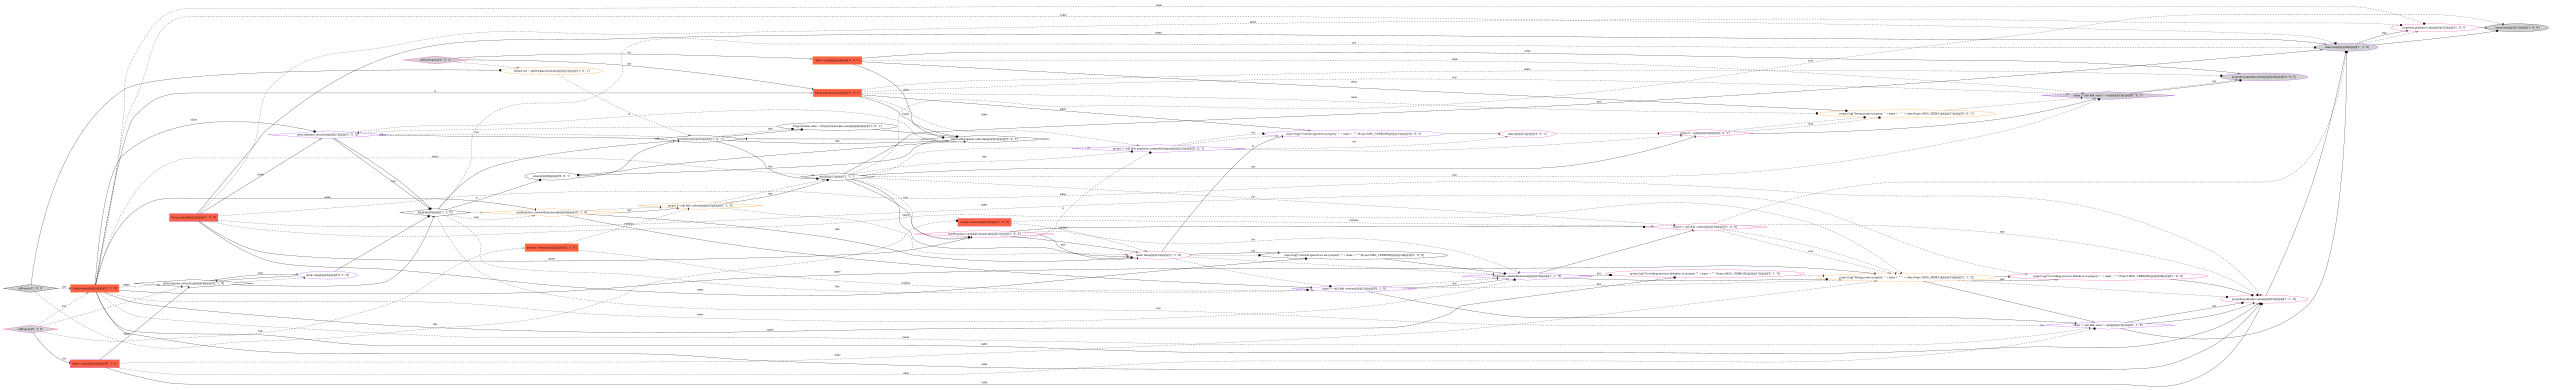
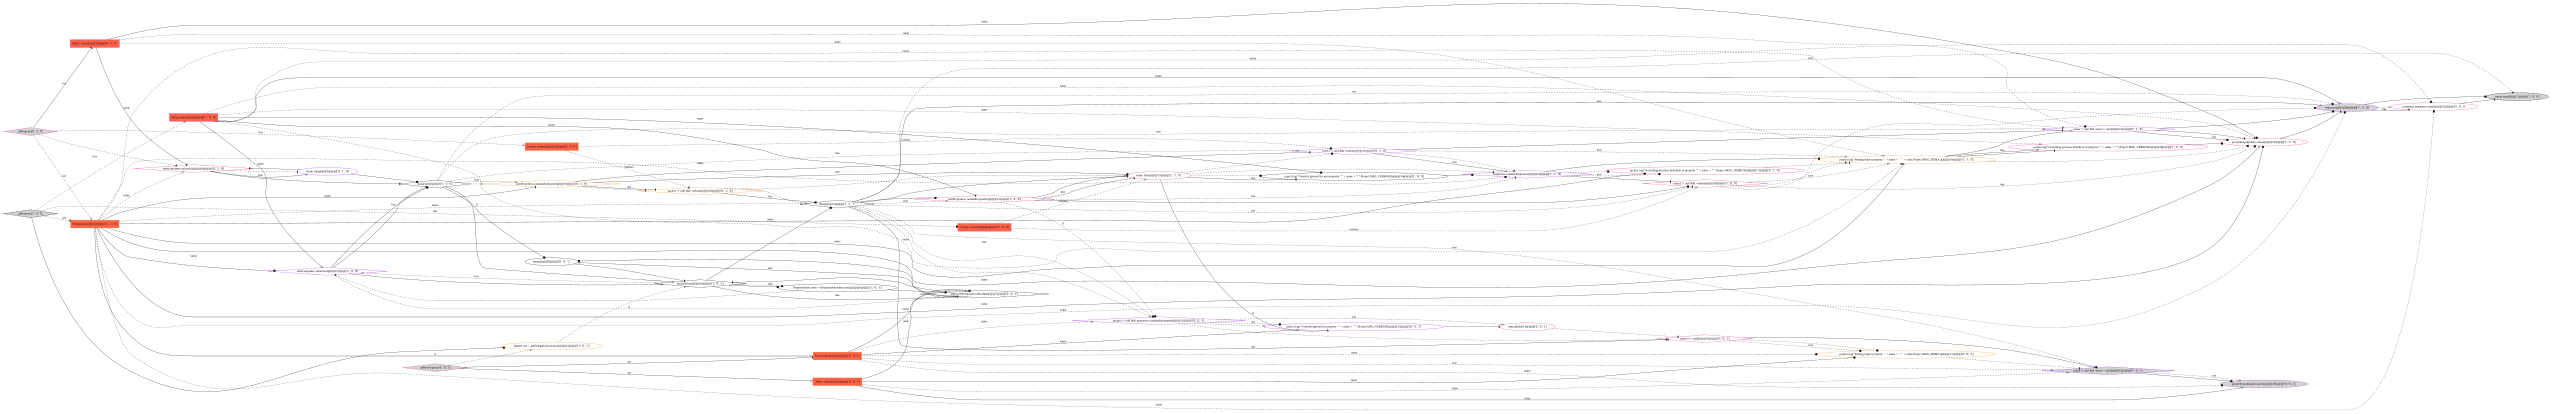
edge "setProperty['1', '0', '0']" -> "String name@@@2@@@['1', '0', '0']": added, label "true"
node "setter.set(name,value,this)@@@4@@@['0', '1', '0']": color black -> deeppink
